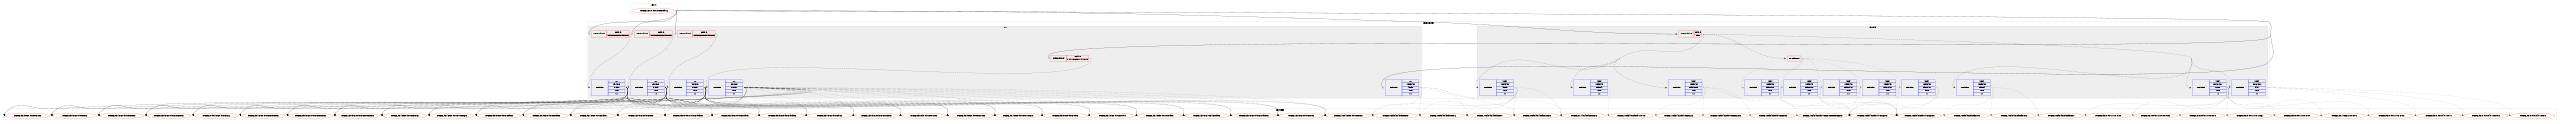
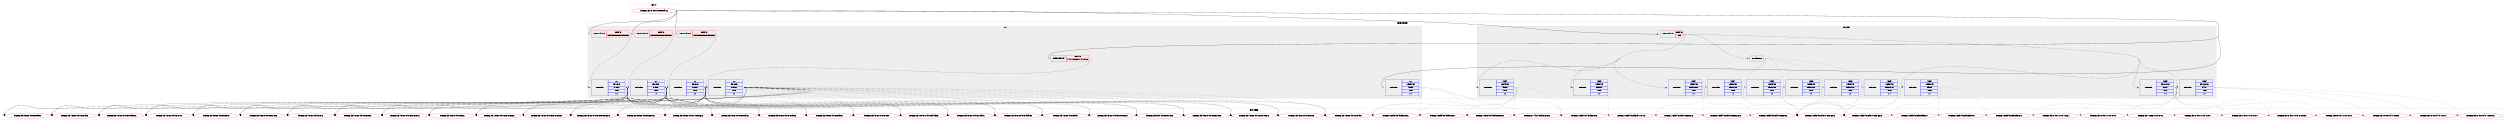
node "portage://python-lang/python-3.12.6": label "portage://python-lang/python-3.12.6" -> "portage://dev-lang/python-3.12.6"
node "portage://dev-lang/install-3.11.9_p2": label "portage://dev-lang/install-3.11.9_p2" -> "portage://dev-lang/python-3.11.9_p2"
node "portage://install-lang/python-3.12.3-r1": label "portage://install-lang/python-3.12.3-r1" -> "portage://dev-lang/python-3.12.3-r1"
node "portage://media-libs/sdl2-image-2.0.5_p20210328-r1": removed
